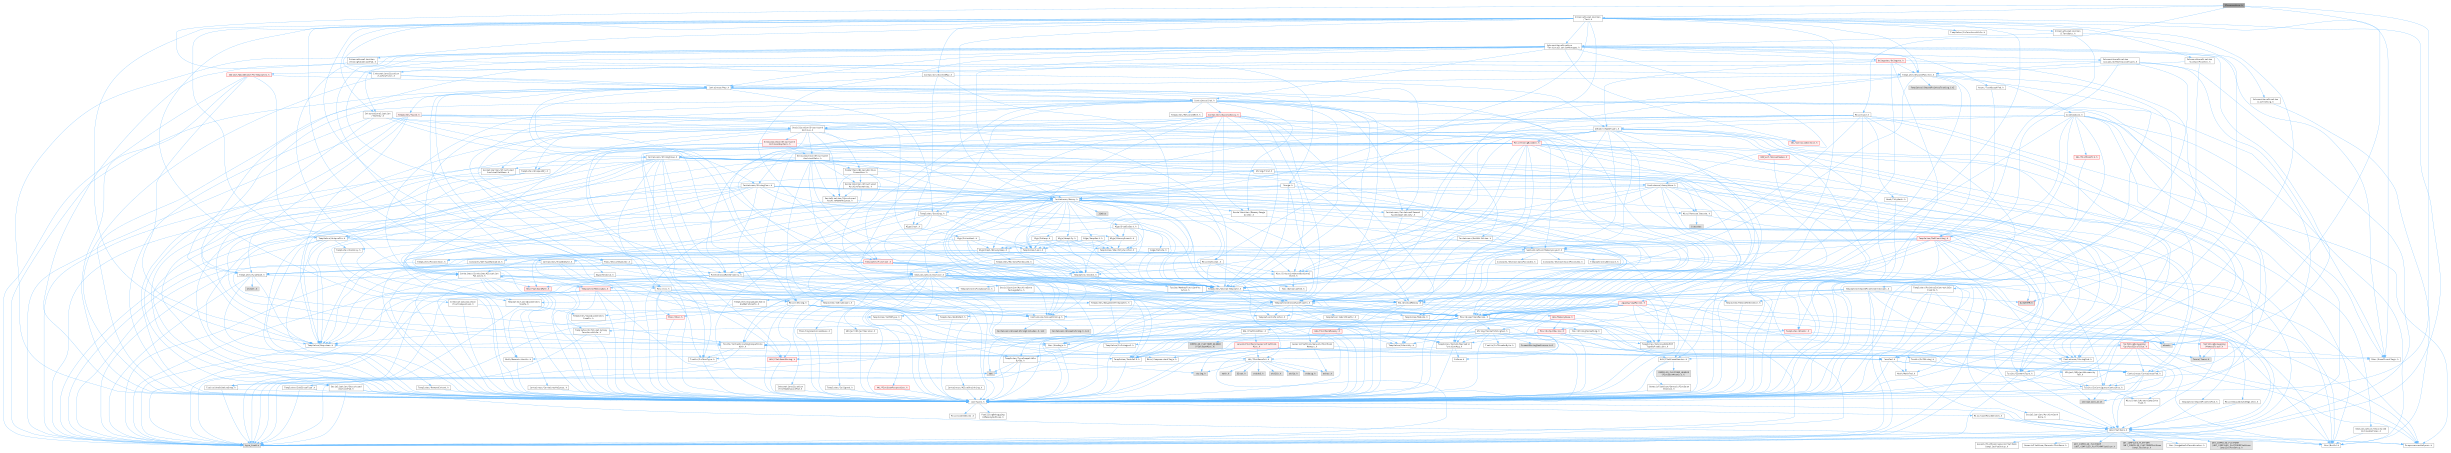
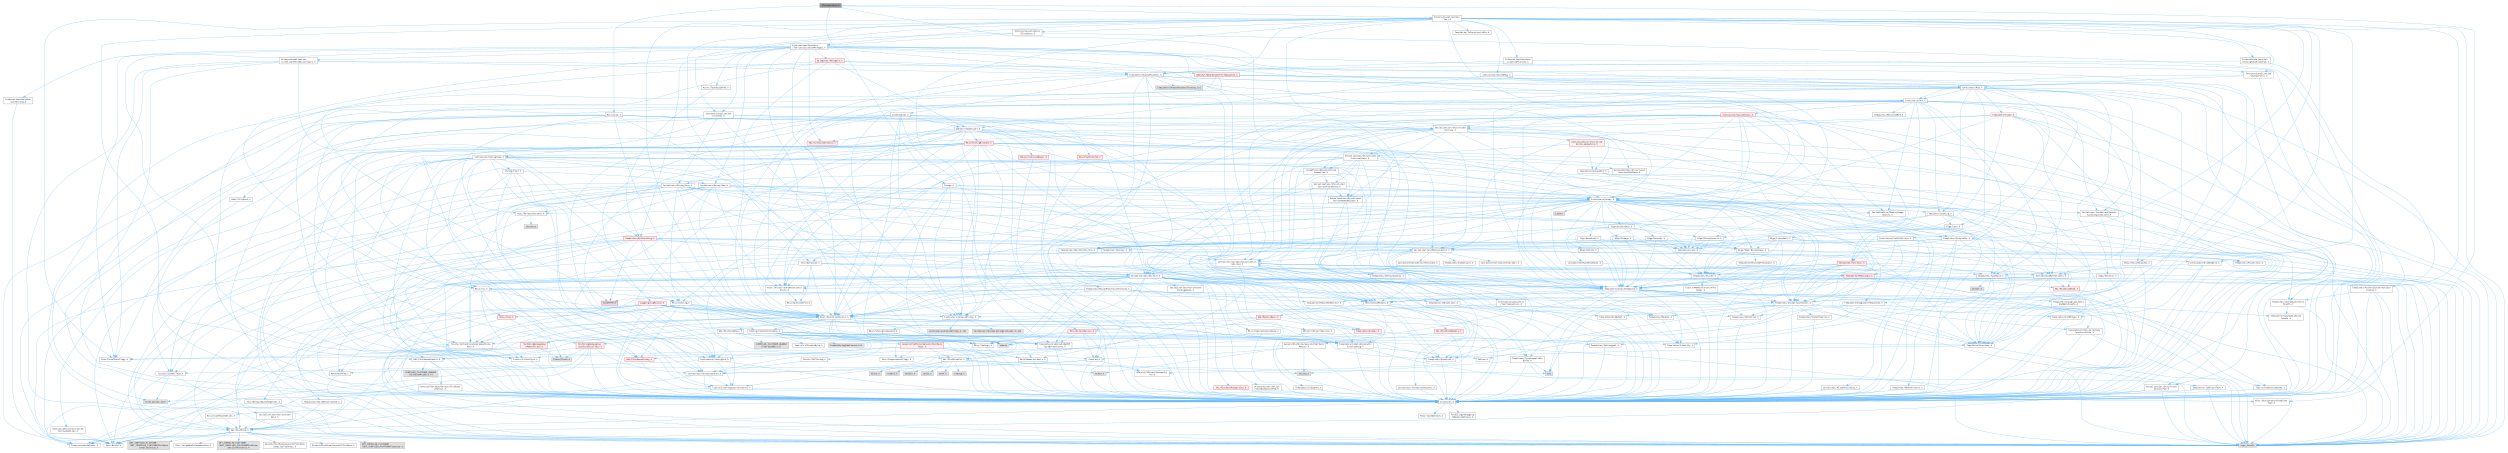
edge "Templates/MemoryOps.h" -> "Templates/UnrealTypeTraits.h": now "Templates/MemoryOps.h" -> "Misc/IntrusiveUnsetOptional State.h"
